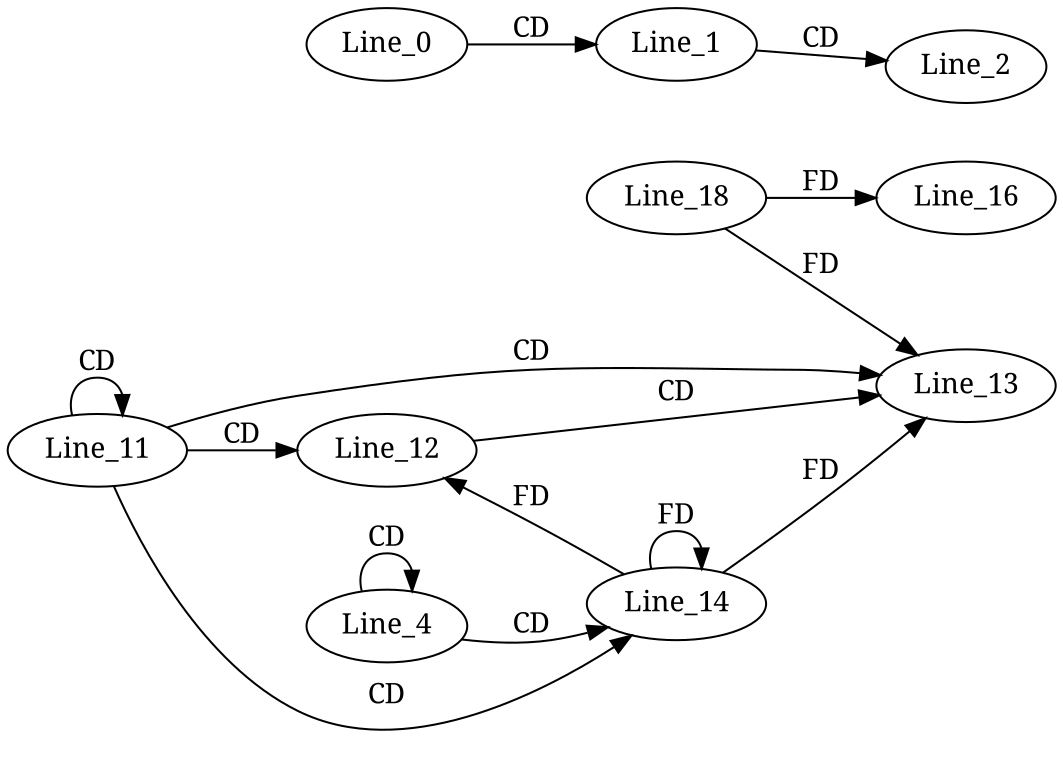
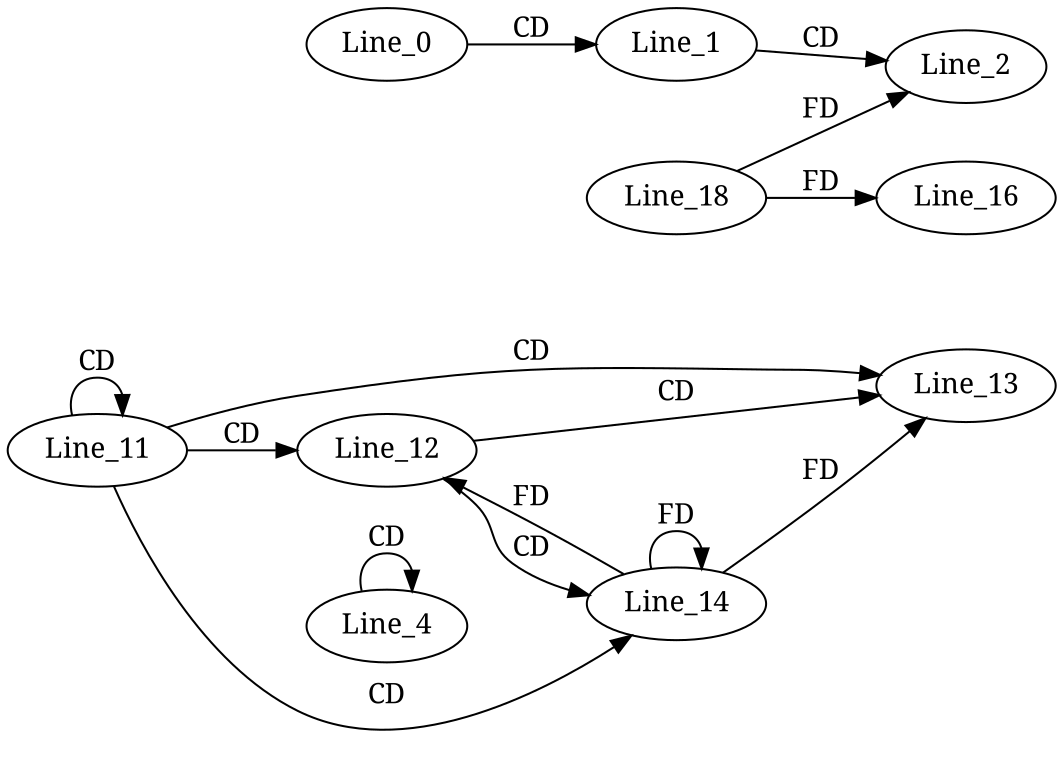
edge "Line_18" -> "Line_13": now "Line_18" -> "Line_2"
edge "Line_4" -> "Line_14": now "Line_12" -> "Line_14"
